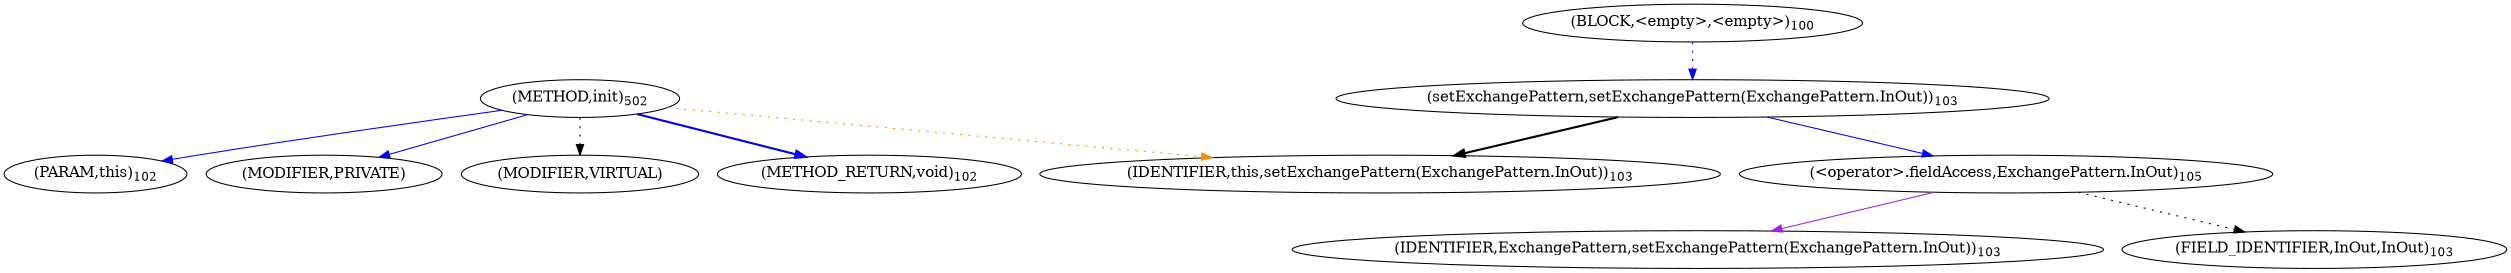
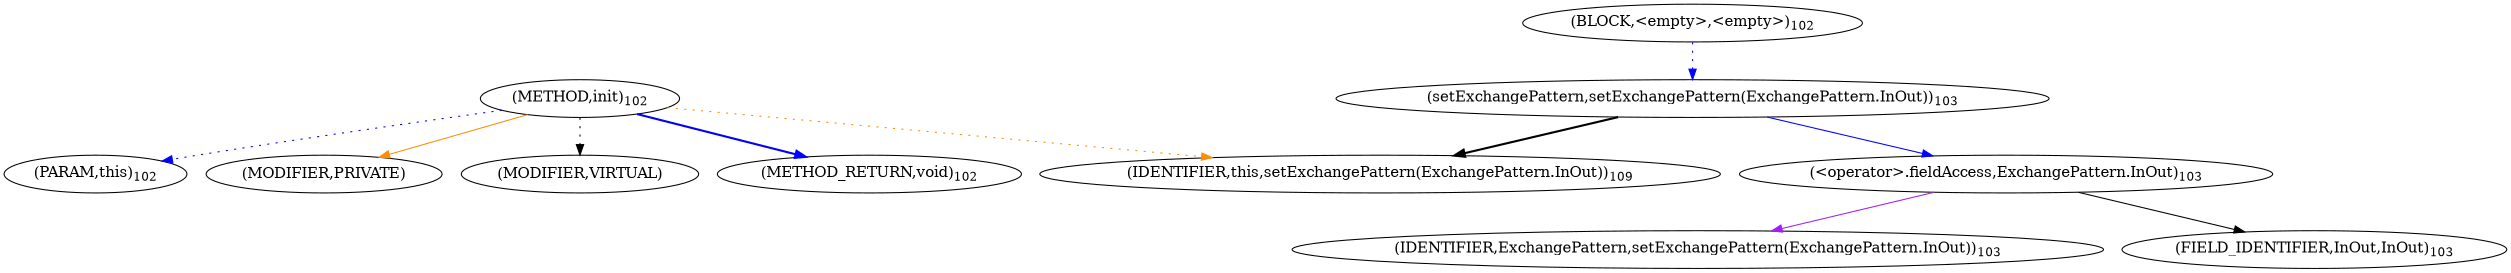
node "(BLOCK,<empty>,<empty>)": text "100" -> "102"
node "(METHOD,init)": text "502" -> "102"
edge "(METHOD,init)" -> "(PARAM,this)": style solid -> dotted
edge "(METHOD,init)" -> "(MODIFIER,PRIVATE)": color blue -> darkorange
node "(IDENTIFIER,this,setExchangePattern(ExchangePattern.InOut))": text "103" -> "109"
node "(<operator>.fieldAccess,ExchangePattern.InOut)": text "105" -> "103"
edge "(<operator>.fieldAccess,ExchangePattern.InOut)" -> "(FIELD_IDENTIFIER,InOut,InOut)": style dotted -> solid
